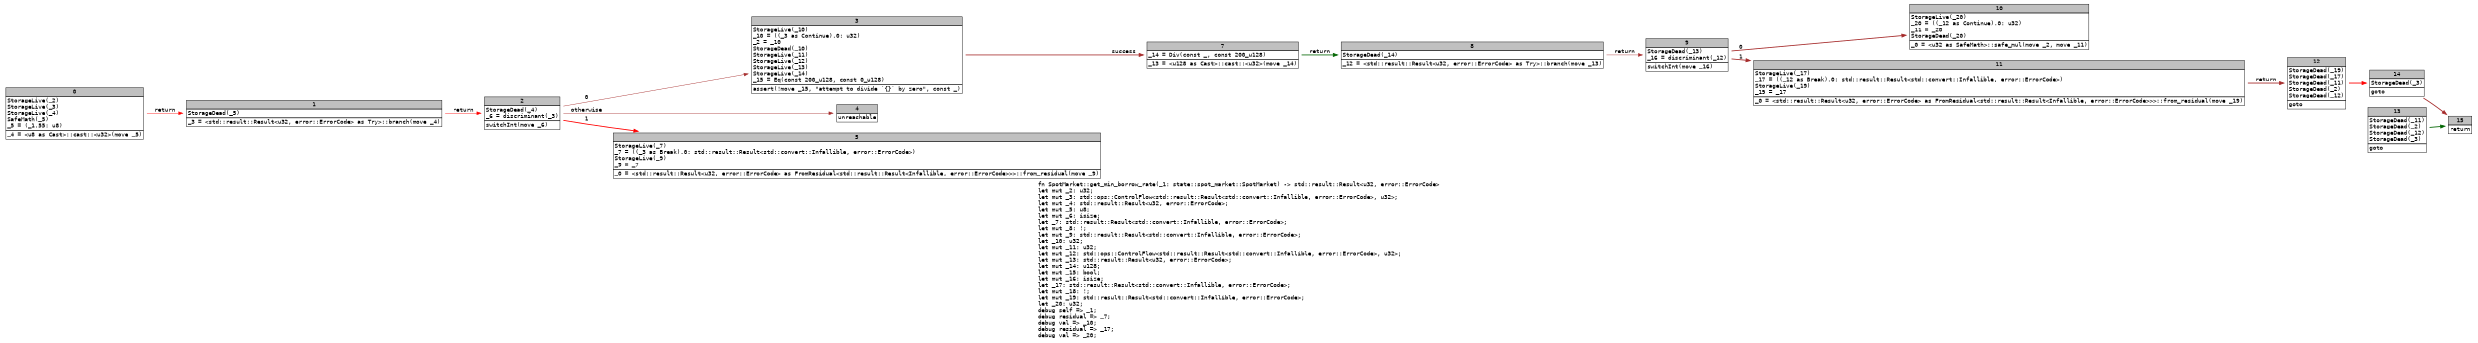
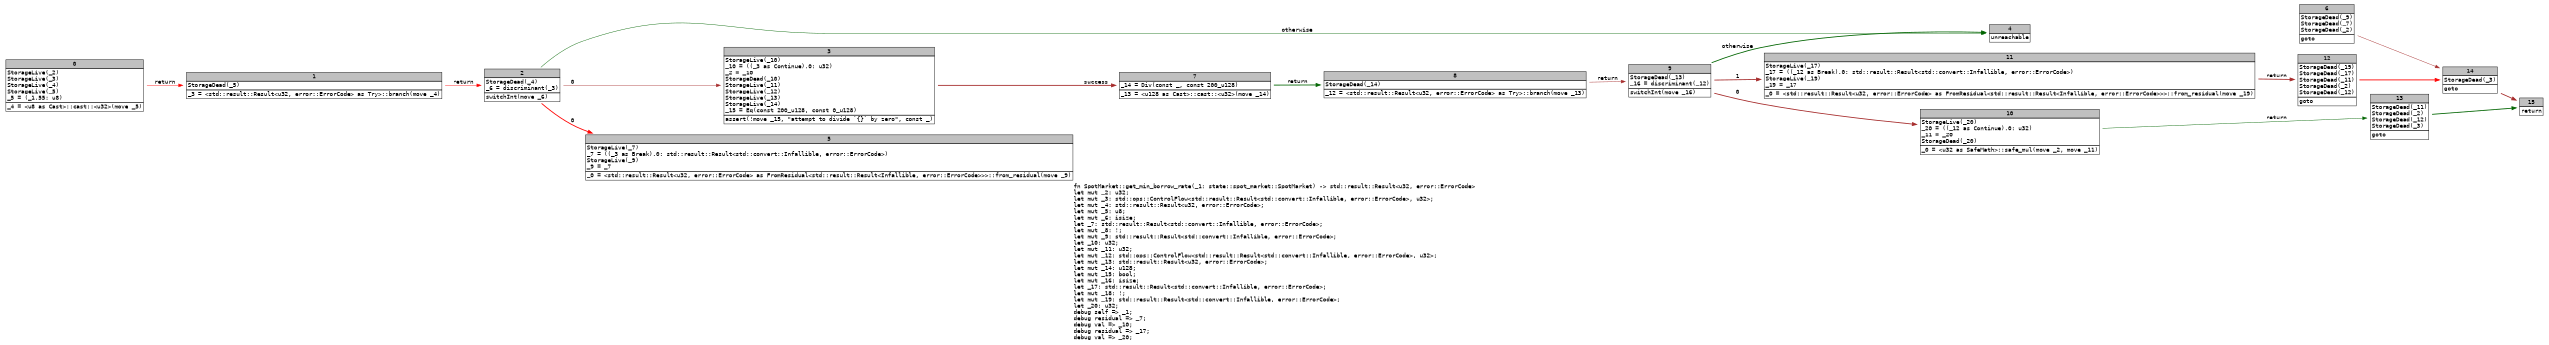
node "6": added
edge "9" -> "4": added, label "otherwise"
edge "2" -> "4": color brown -> darkgreen
edge "2" -> "5": label "1" -> "0"
node "0": text "SafeMath(_5)" -> "StorageLive(_5)"
edge "10" -> "13": added, label "return"
